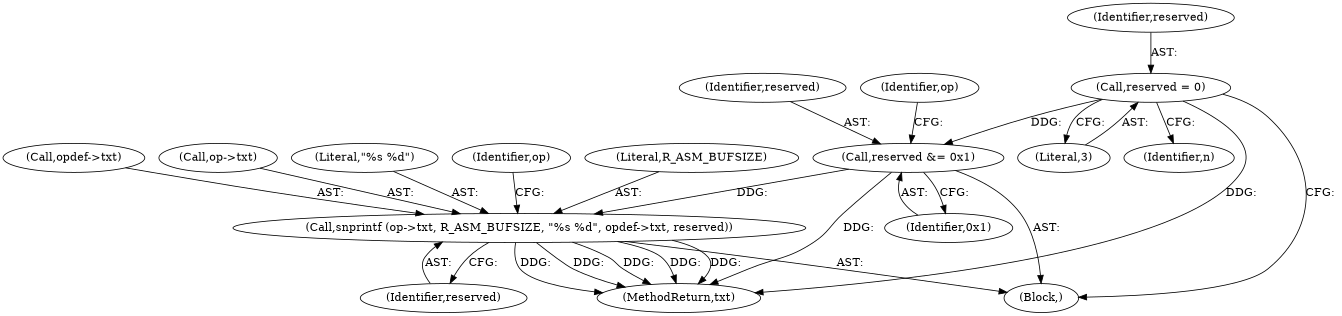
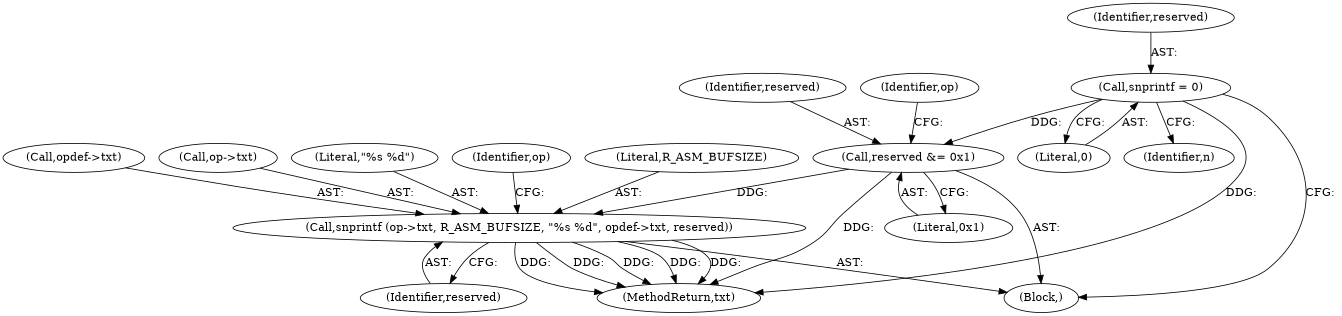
node "(Call,reserved = 0)": label "(Call,reserved = 0)" -> "(Call,snprintf = 0)"
node "(Literal,3)": label "(Literal,3)" -> "(Literal,0)"
node "(Identifier,0x1)": label "(Identifier,0x1)" -> "(Literal,0x1)"
